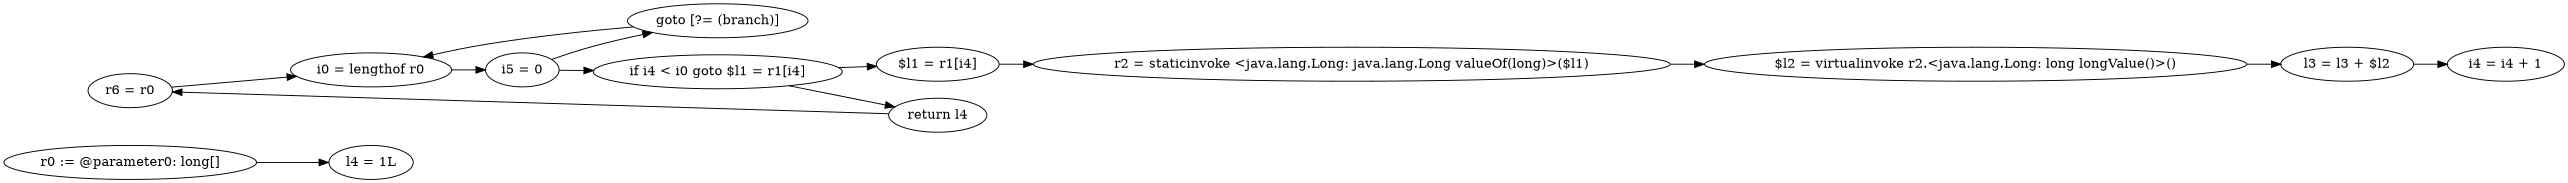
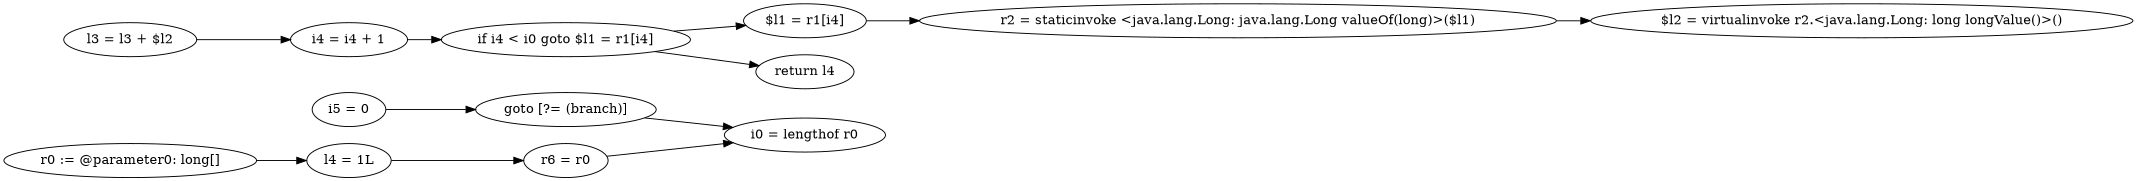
edge "$l2 = virtualinvoke r2.<java.lang.Long: long longValue()>()" -> "l3 = l3 + $l2": removed
edge "i0 = lengthof r0" -> "i5 = 0": removed
edge "i5 = 0" -> "if i4 < i0 goto $l1 = r1[i4]": now "i4 = i4 + 1" -> "if i4 < i0 goto $l1 = r1[i4]"
edge "return l4" -> "r6 = r0": now "l4 = 1L" -> "r6 = r0"
